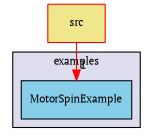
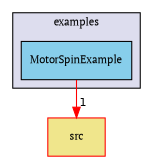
edge "src" -> "MotorSpinExample": reversed
